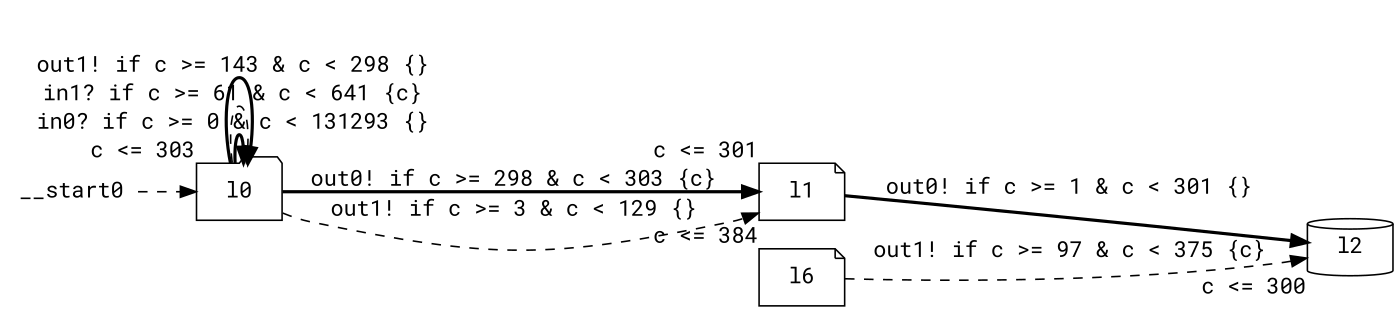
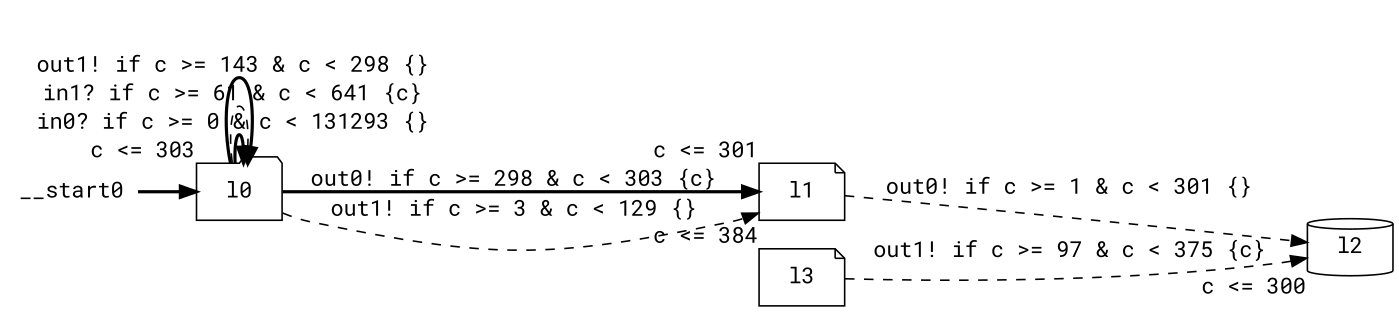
edge "__start0" -> "l0 c <= 303": style dashed -> bold
edge "l1 c <= 301" -> "l2 c <= 300": style bold -> dashed
node "l6 c <= 384": label "l6 c <= 384" -> "l3 c <= 384"
